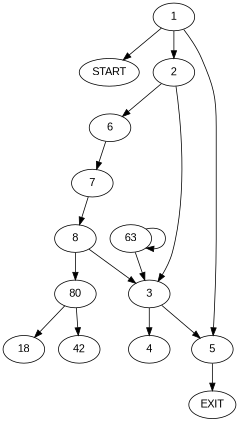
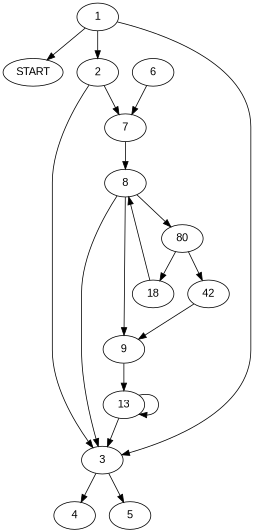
edge "2" -> "6": now "2" -> "7"
edge "1" -> "5": now "1" -> "3"
node "63": label "63" -> "13"
edge "18" -> "8": added
node "9": added
node "EXIT": removed
